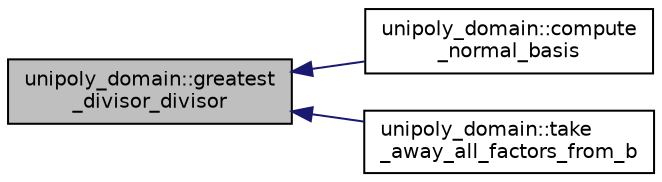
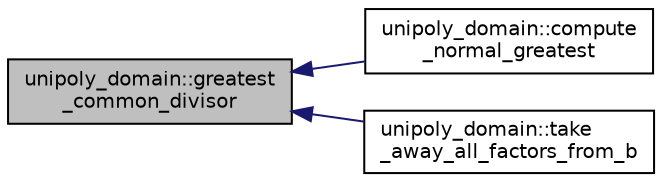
node "unipoly_domain::compute _normal_basis": label "unipoly_domain::compute _normal_basis" -> "unipoly_domain::compute _normal_greatest"
node "unipoly_domain::greatest _divisor_divisor": label "unipoly_domain::greatest _divisor_divisor" -> "unipoly_domain::greatest _common_divisor"
